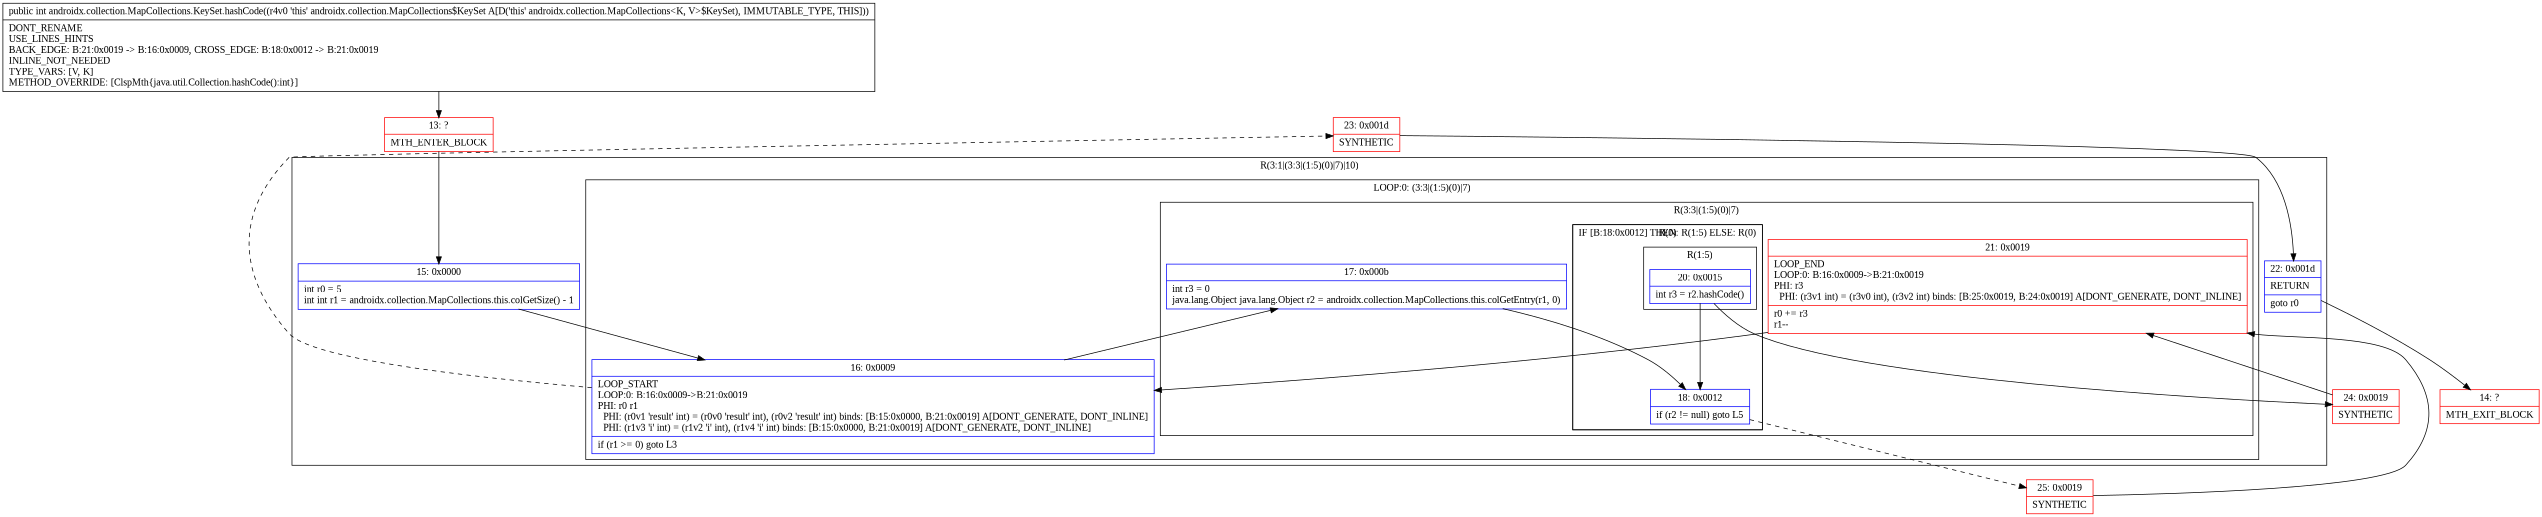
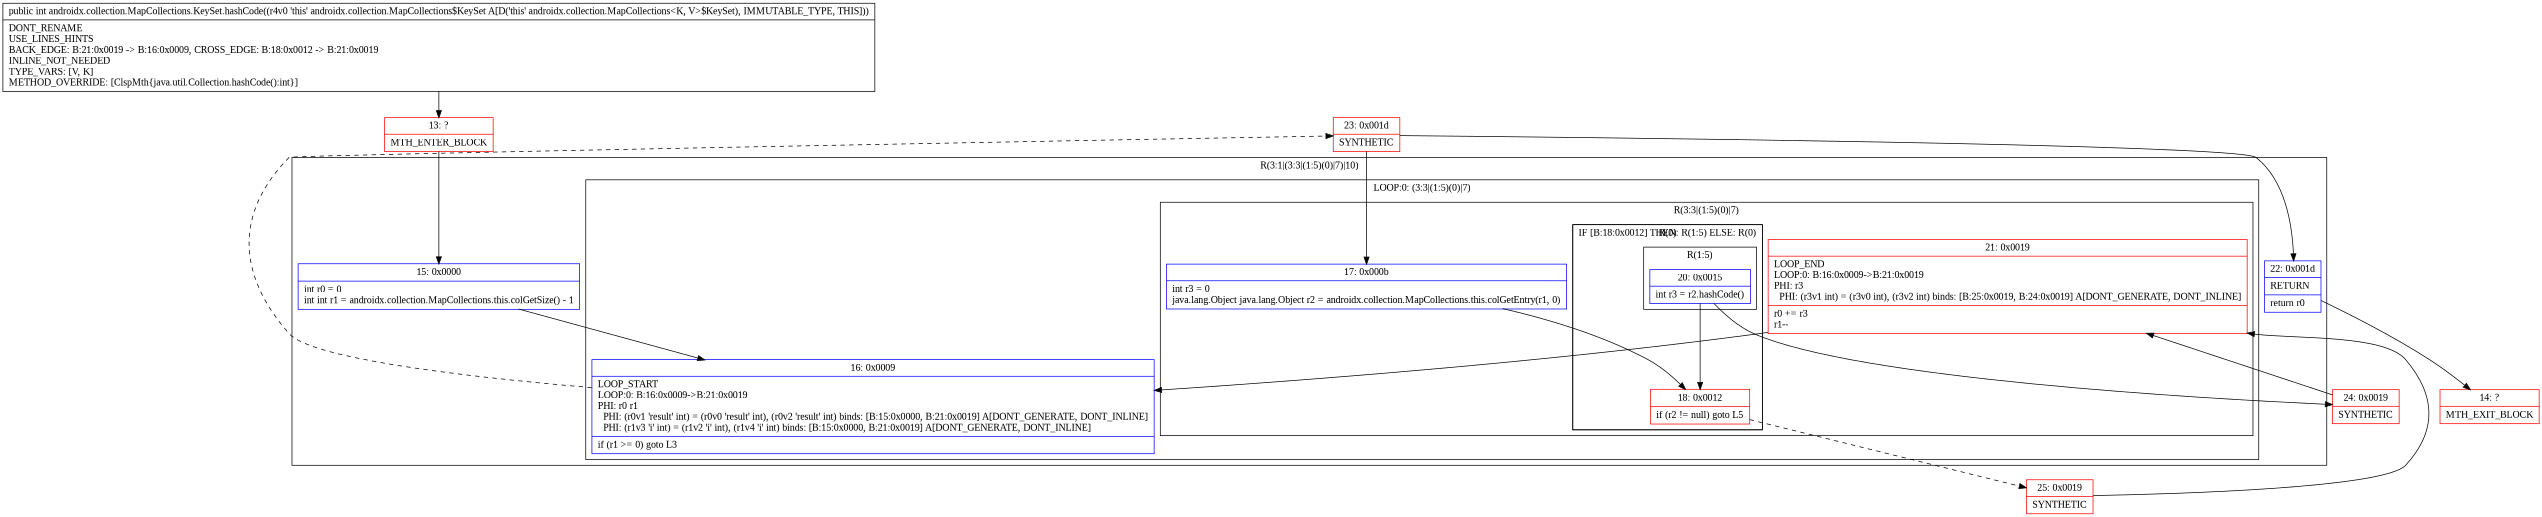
node "15: 0x0000": text "int r0 = 5" -> "int r0 = 0"
node "22: 0x001d": text "goto r0" -> "return r0"
edge "16: 0x0009" -> "17: 0x000b": now "23: 0x001d" -> "17: 0x000b"
node "18: 0x0012": color blue -> red
